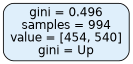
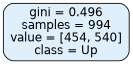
node "gini = 0.496": text "gini = Up" -> "class = Up"
